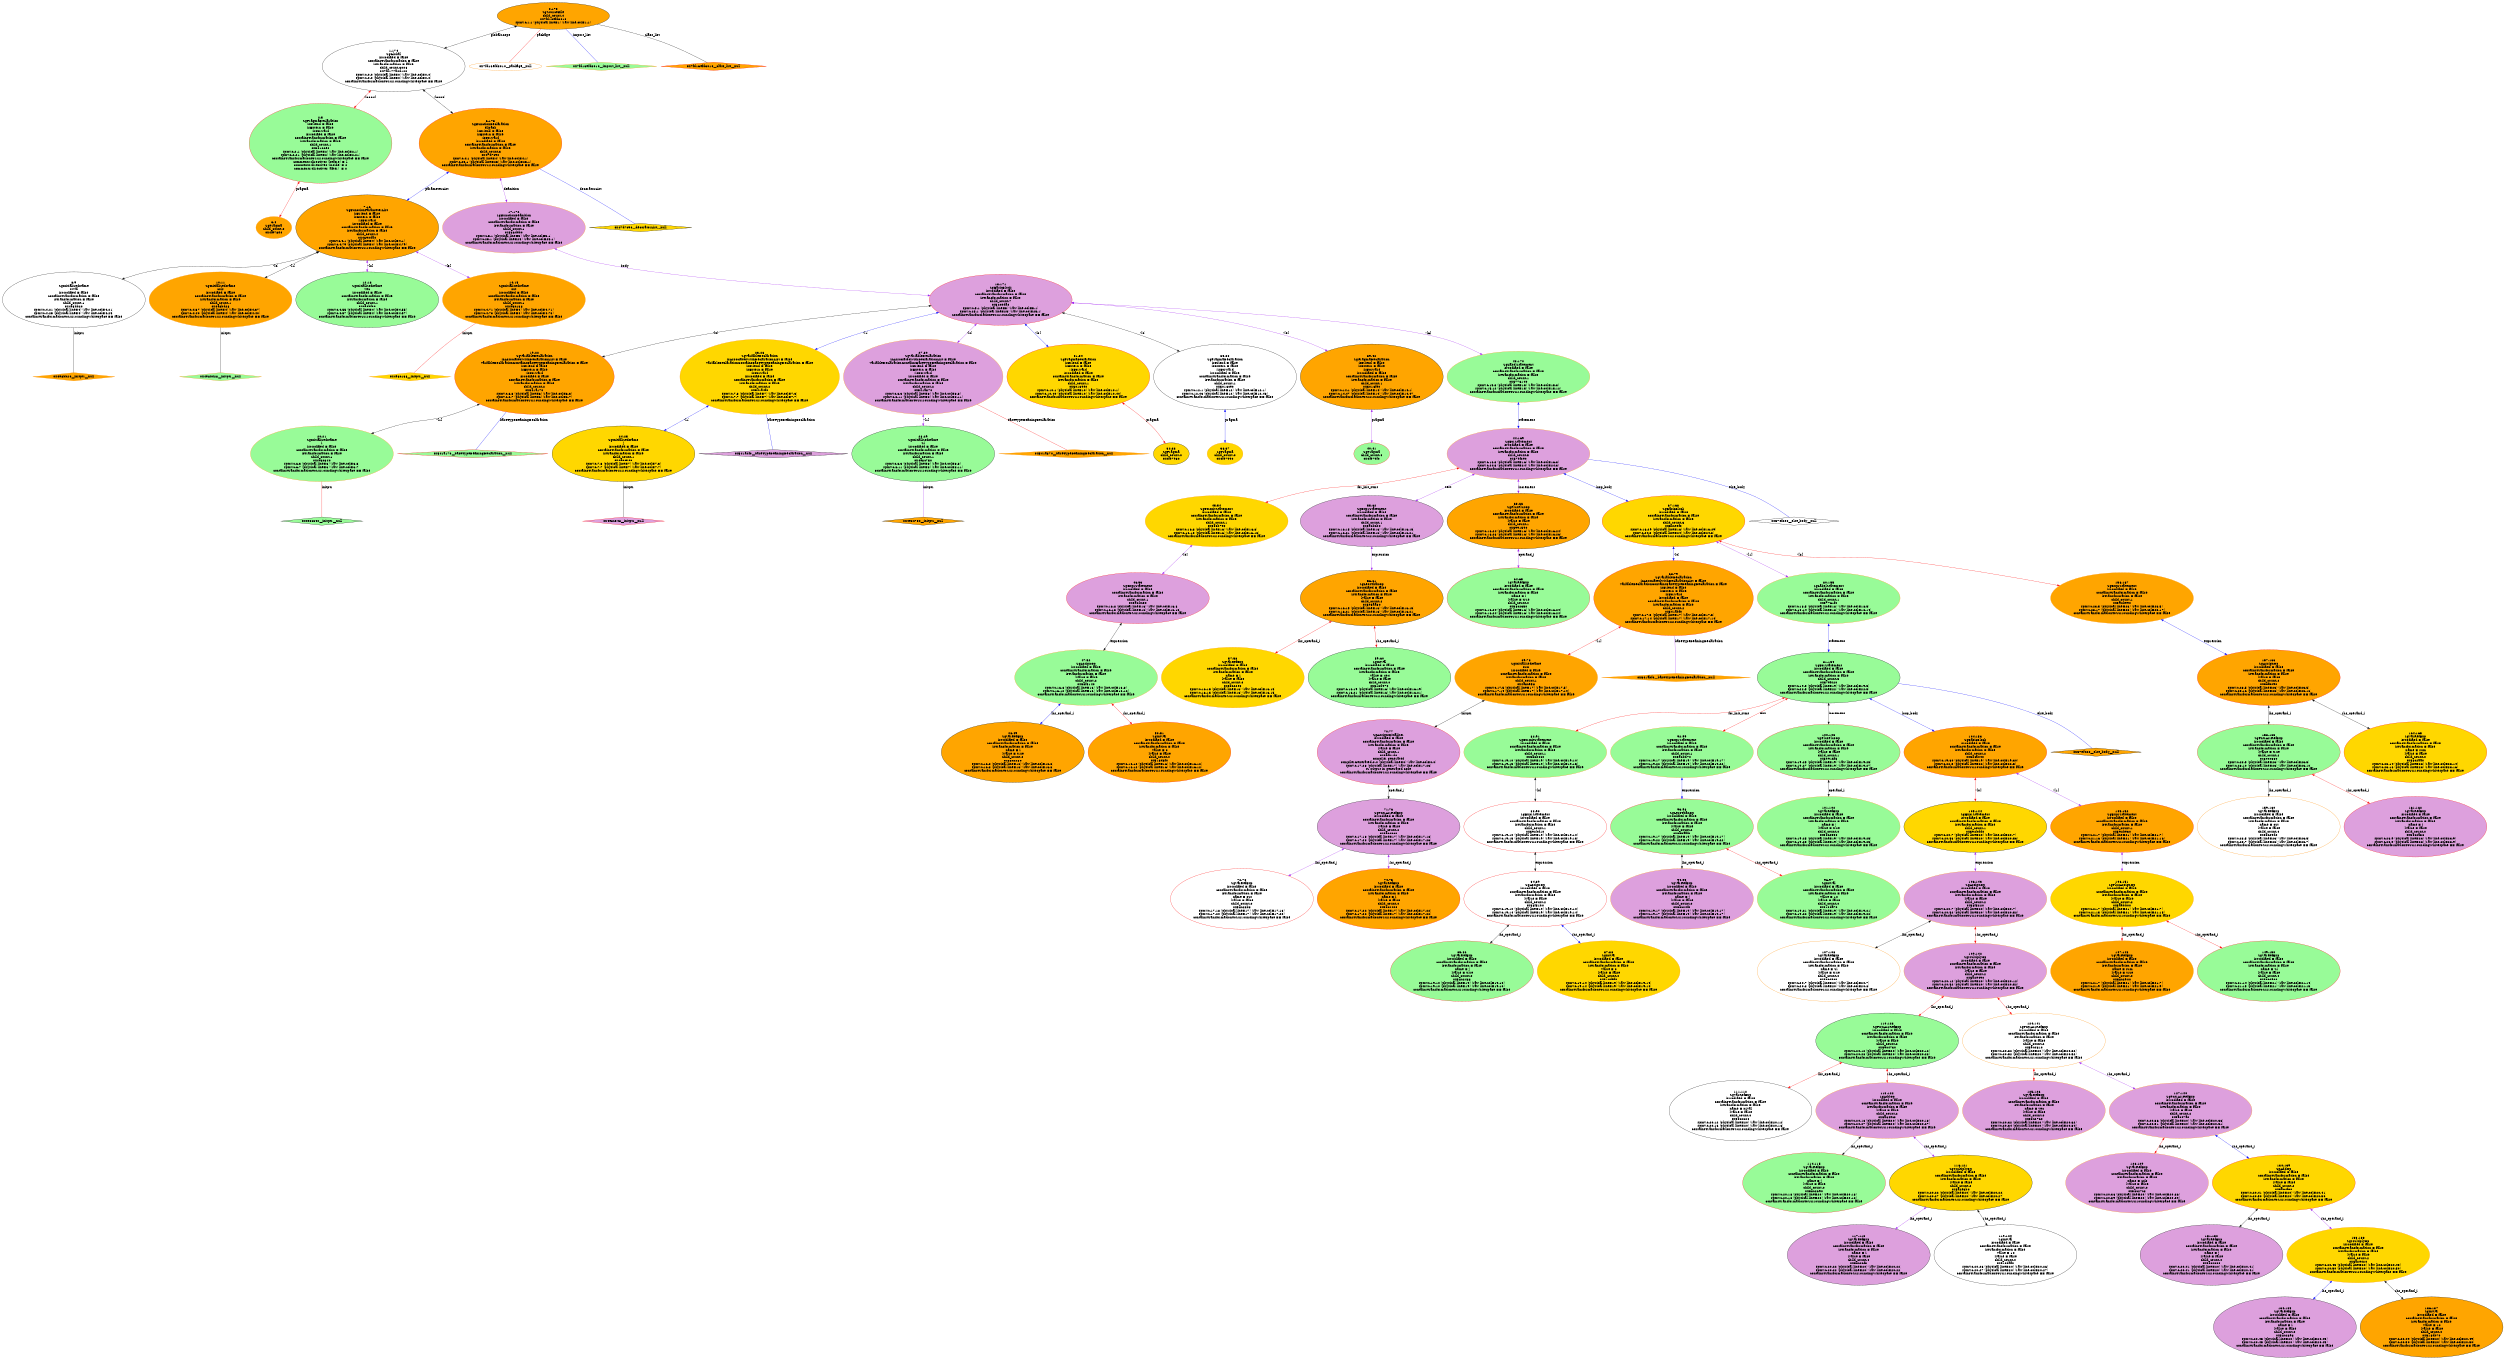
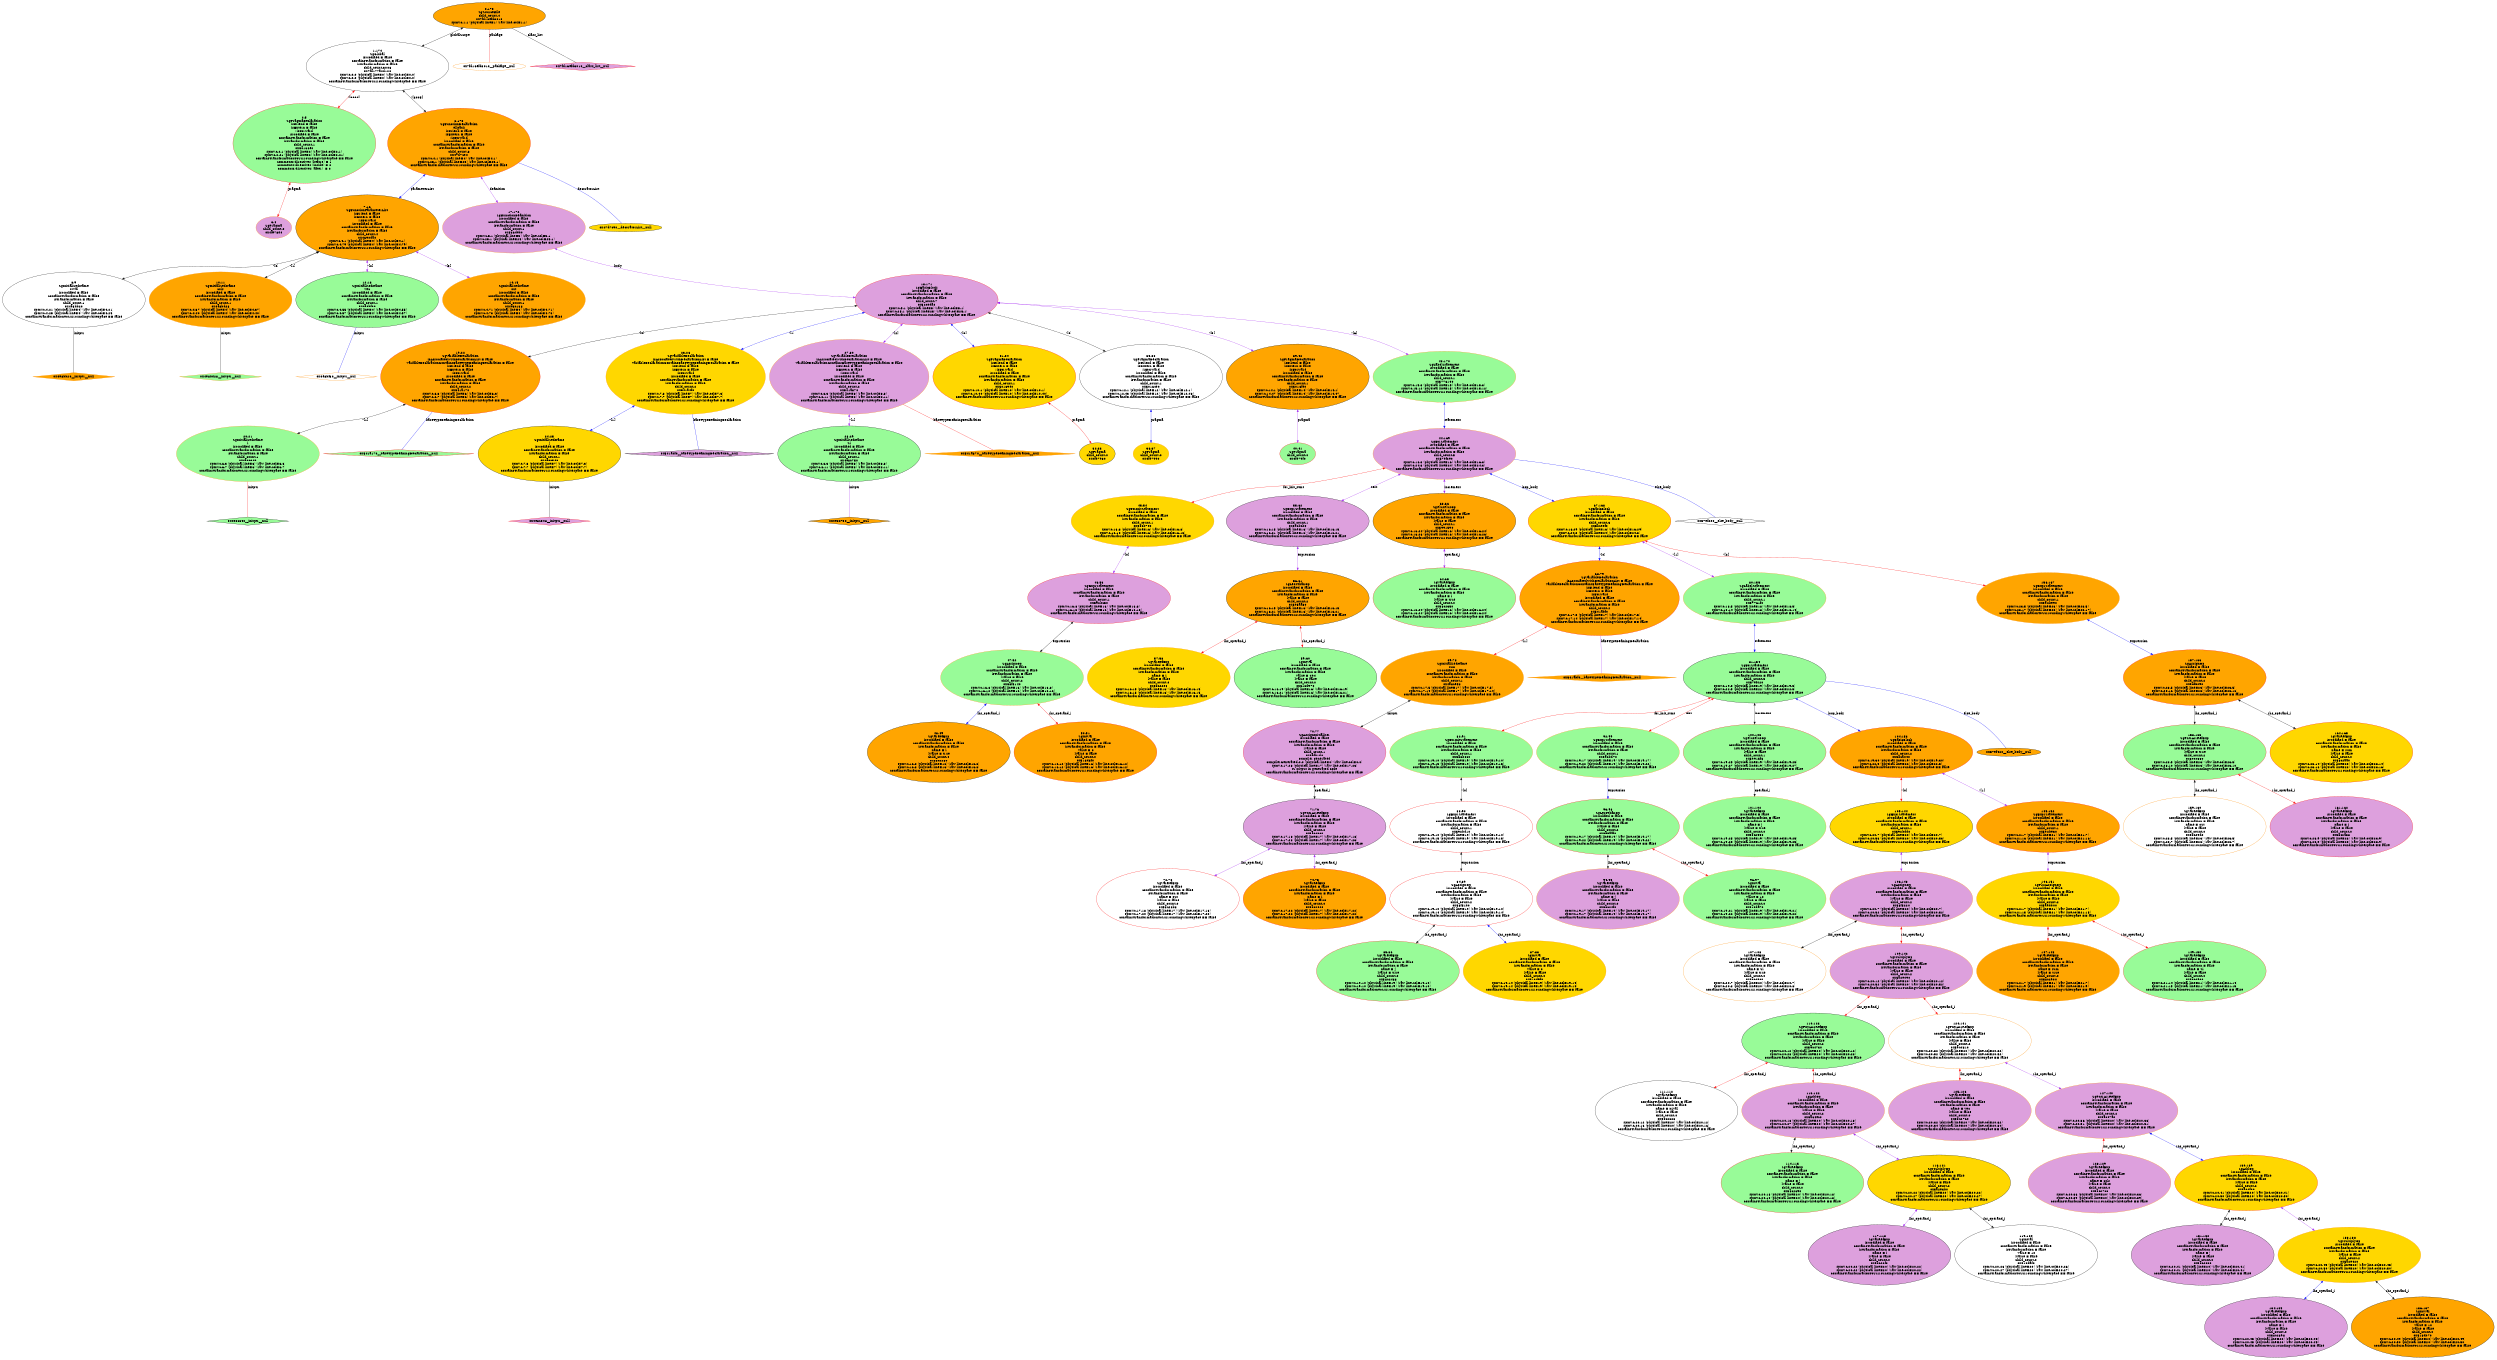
node "0x7fd16efd3010__import_list__null": removed
node "0x7fd16efd3010__class_list__null": fillcolor orange -> plum
node "3:4 SgPragma child_count:0 0x4fe78d0": fillcolor orange -> plum
node "0x47d7c90__decoratorList__null": shape diamond -> ellipse
node "0x4e8bf30__initptr__null": added
node "0x4e8c138__initptr__null": removed
node "0x57ef420__else_body__null": shape diamond -> ellipse
